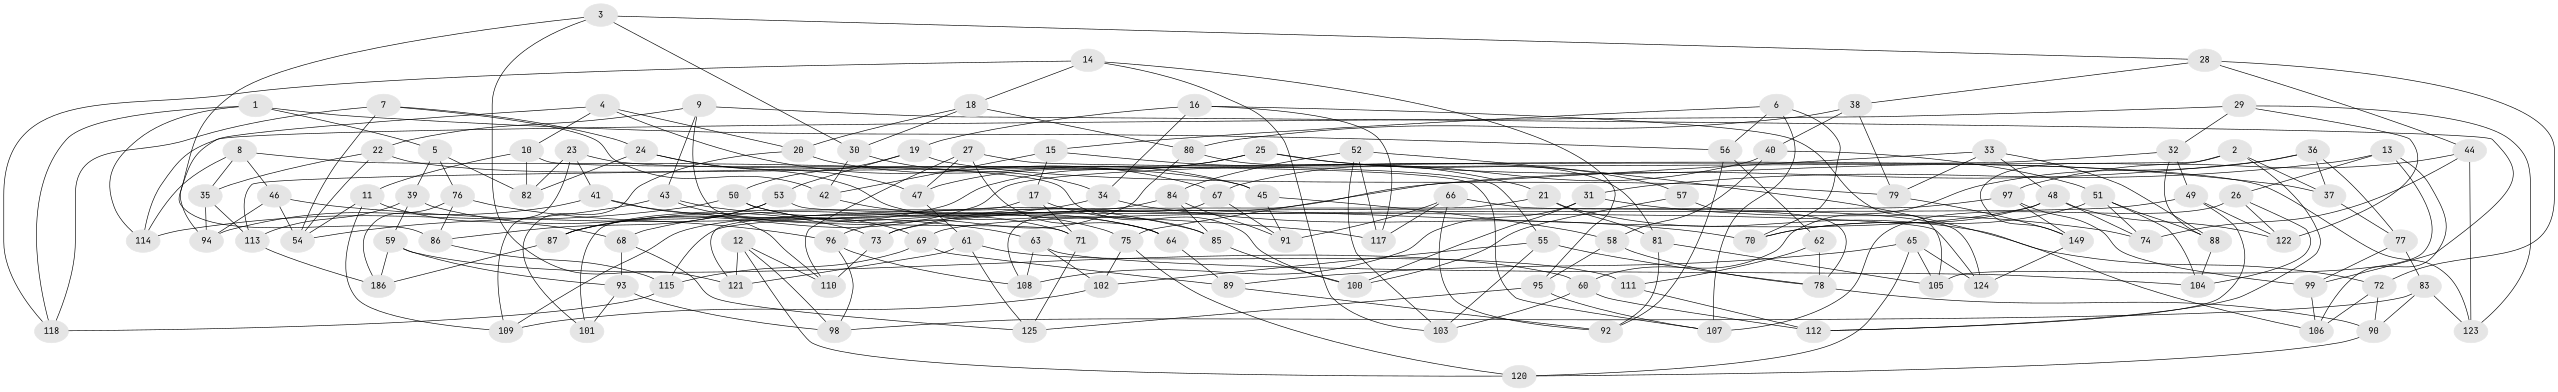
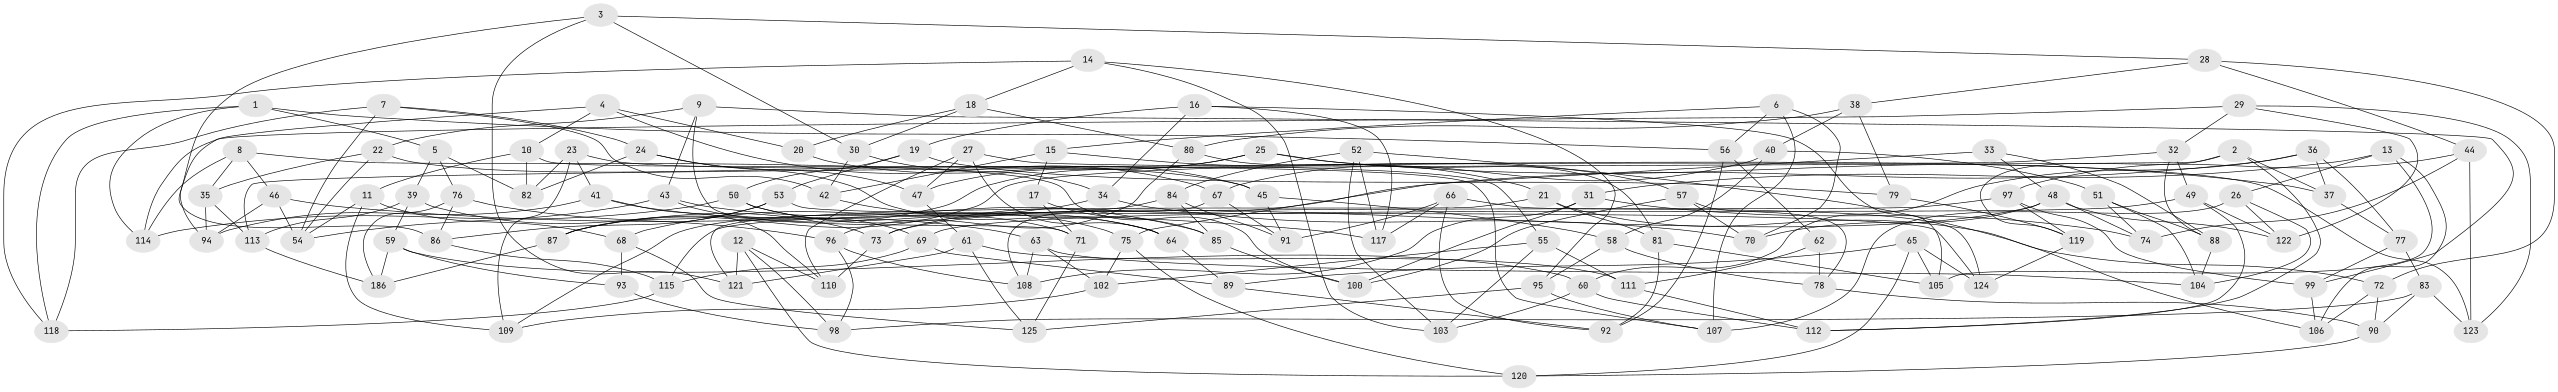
edge "33" -- "79": removed
edge "51" -- "70": now "57" -- "70"
node "149": label "149" -> "119"
edge "55" -- "78": now "55" -- "111"
node "101": removed
